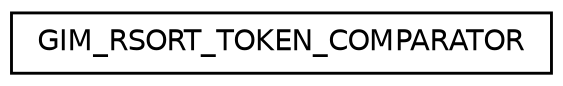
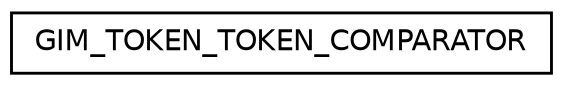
node "GIM_RSORT_TOKEN_COMPARATOR": label "GIM_RSORT_TOKEN_COMPARATOR" -> "GIM_TOKEN_TOKEN_COMPARATOR"
